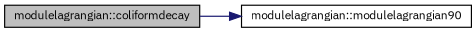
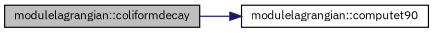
node "modulelagrangian::modulelagrangian90": label "modulelagrangian::modulelagrangian90" -> "modulelagrangian::computet90"
